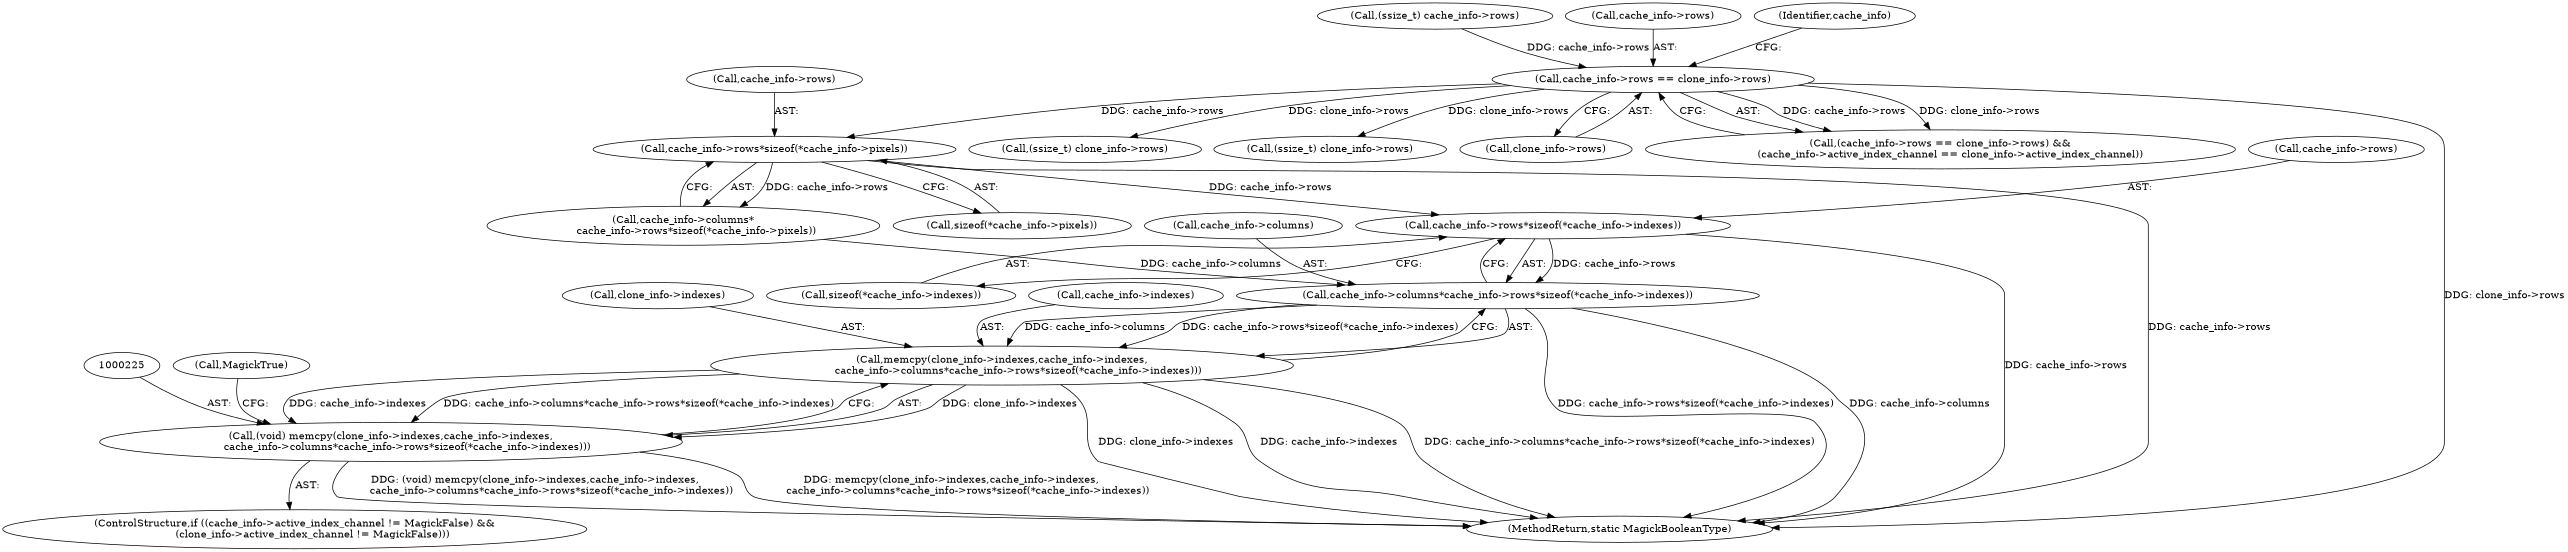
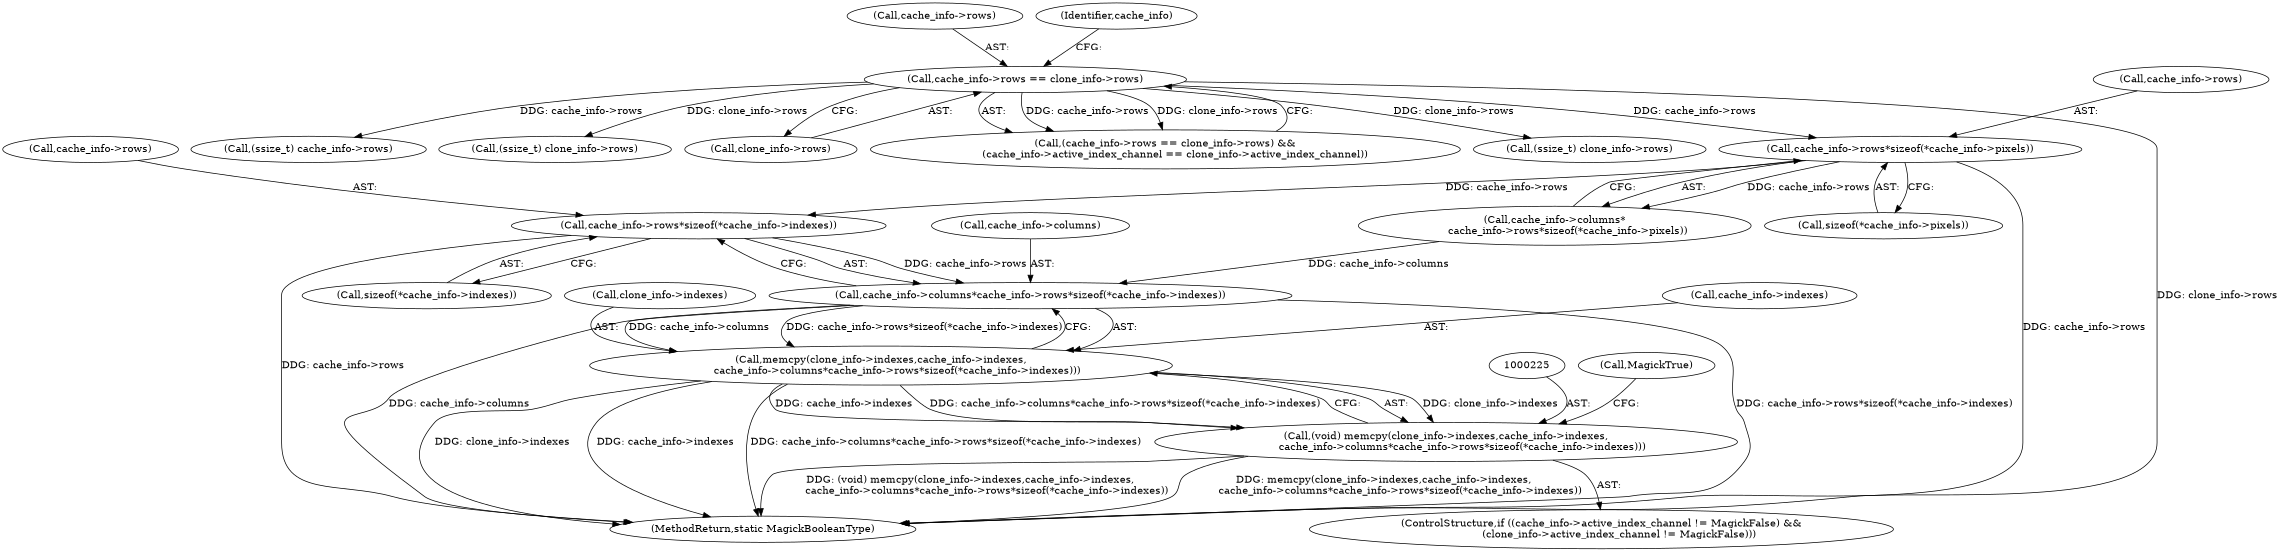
edge "(Call,(ssize_t) cache_info->rows)" -> "(Call,cache_info->rows == clone_info->rows)": reversed
